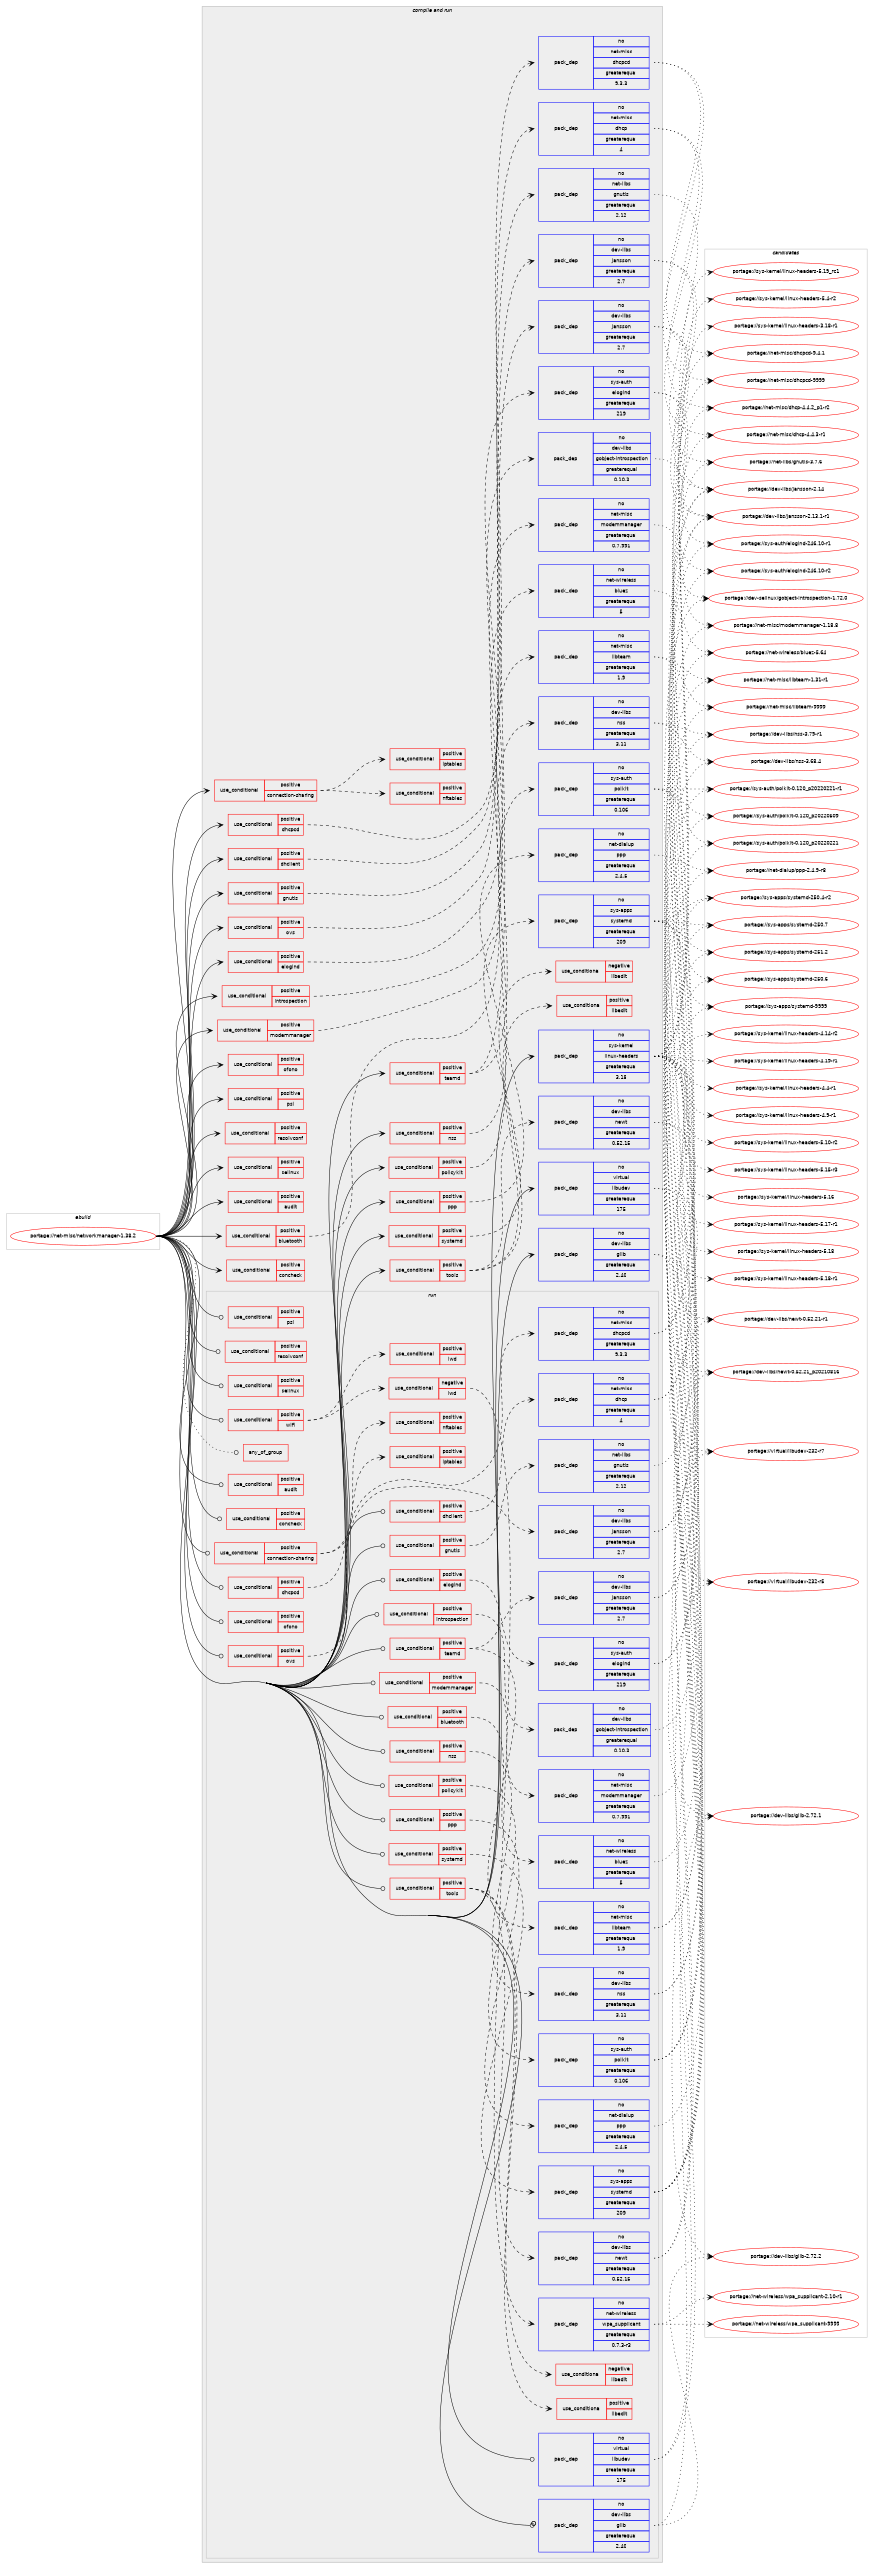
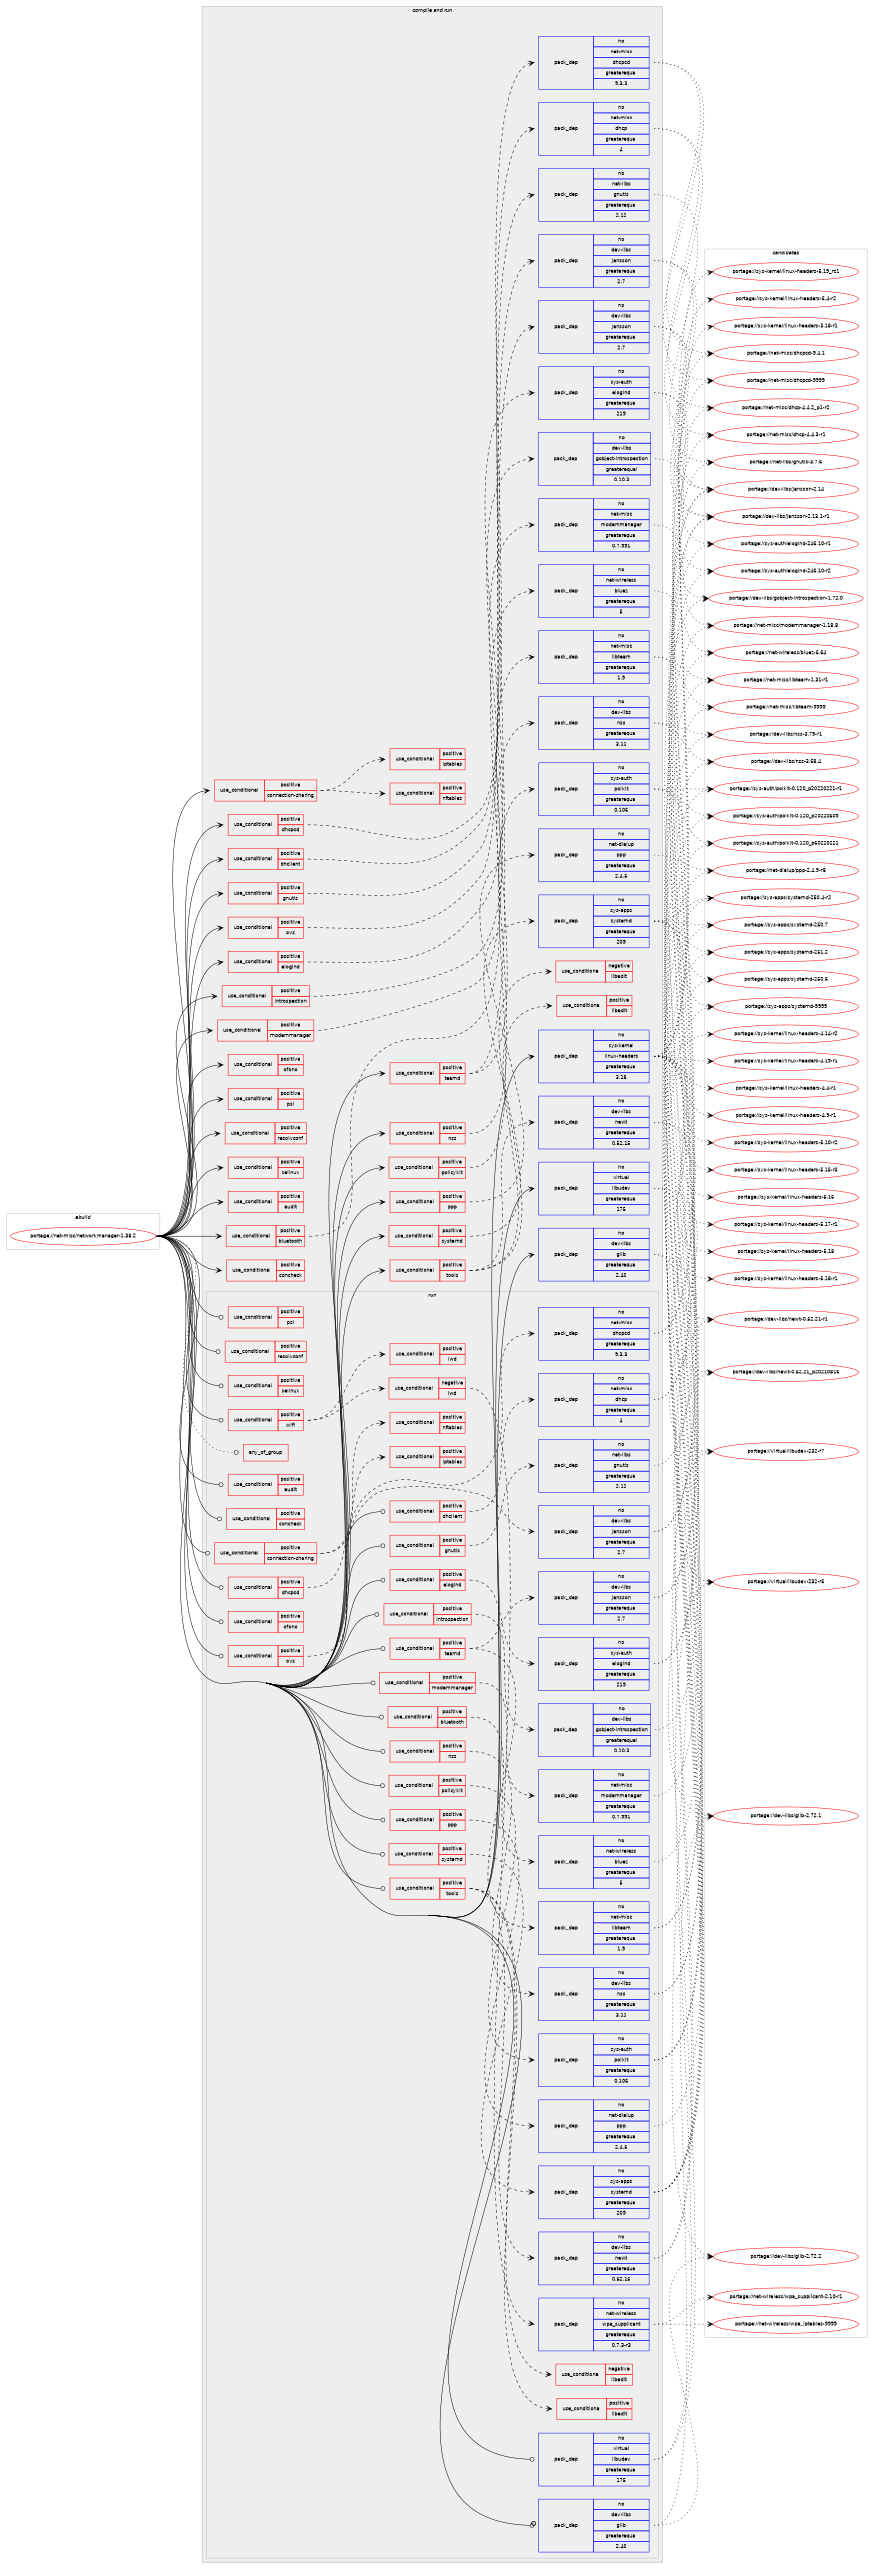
node "portage://dev-selinux/gobject-introspection-1.72.0": label "portage://dev-selinux/gobject-introspection-1.72.0" -> "portage://dev-libs/gobject-introspection-1.72.0"
node "portage://sys-auth/polkit-0.120_p20220221": label "portage://sys-auth/polkit-0.120_p20220221" -> "portage://sys-auth/polkit-0.120_p60220221"
node "portage://net-wireless/wpa_supplicant-9999": label "portage://net-wireless/wpa_supplicant-9999" -> "portage://net-wireless/wpa_iptables-9999"
